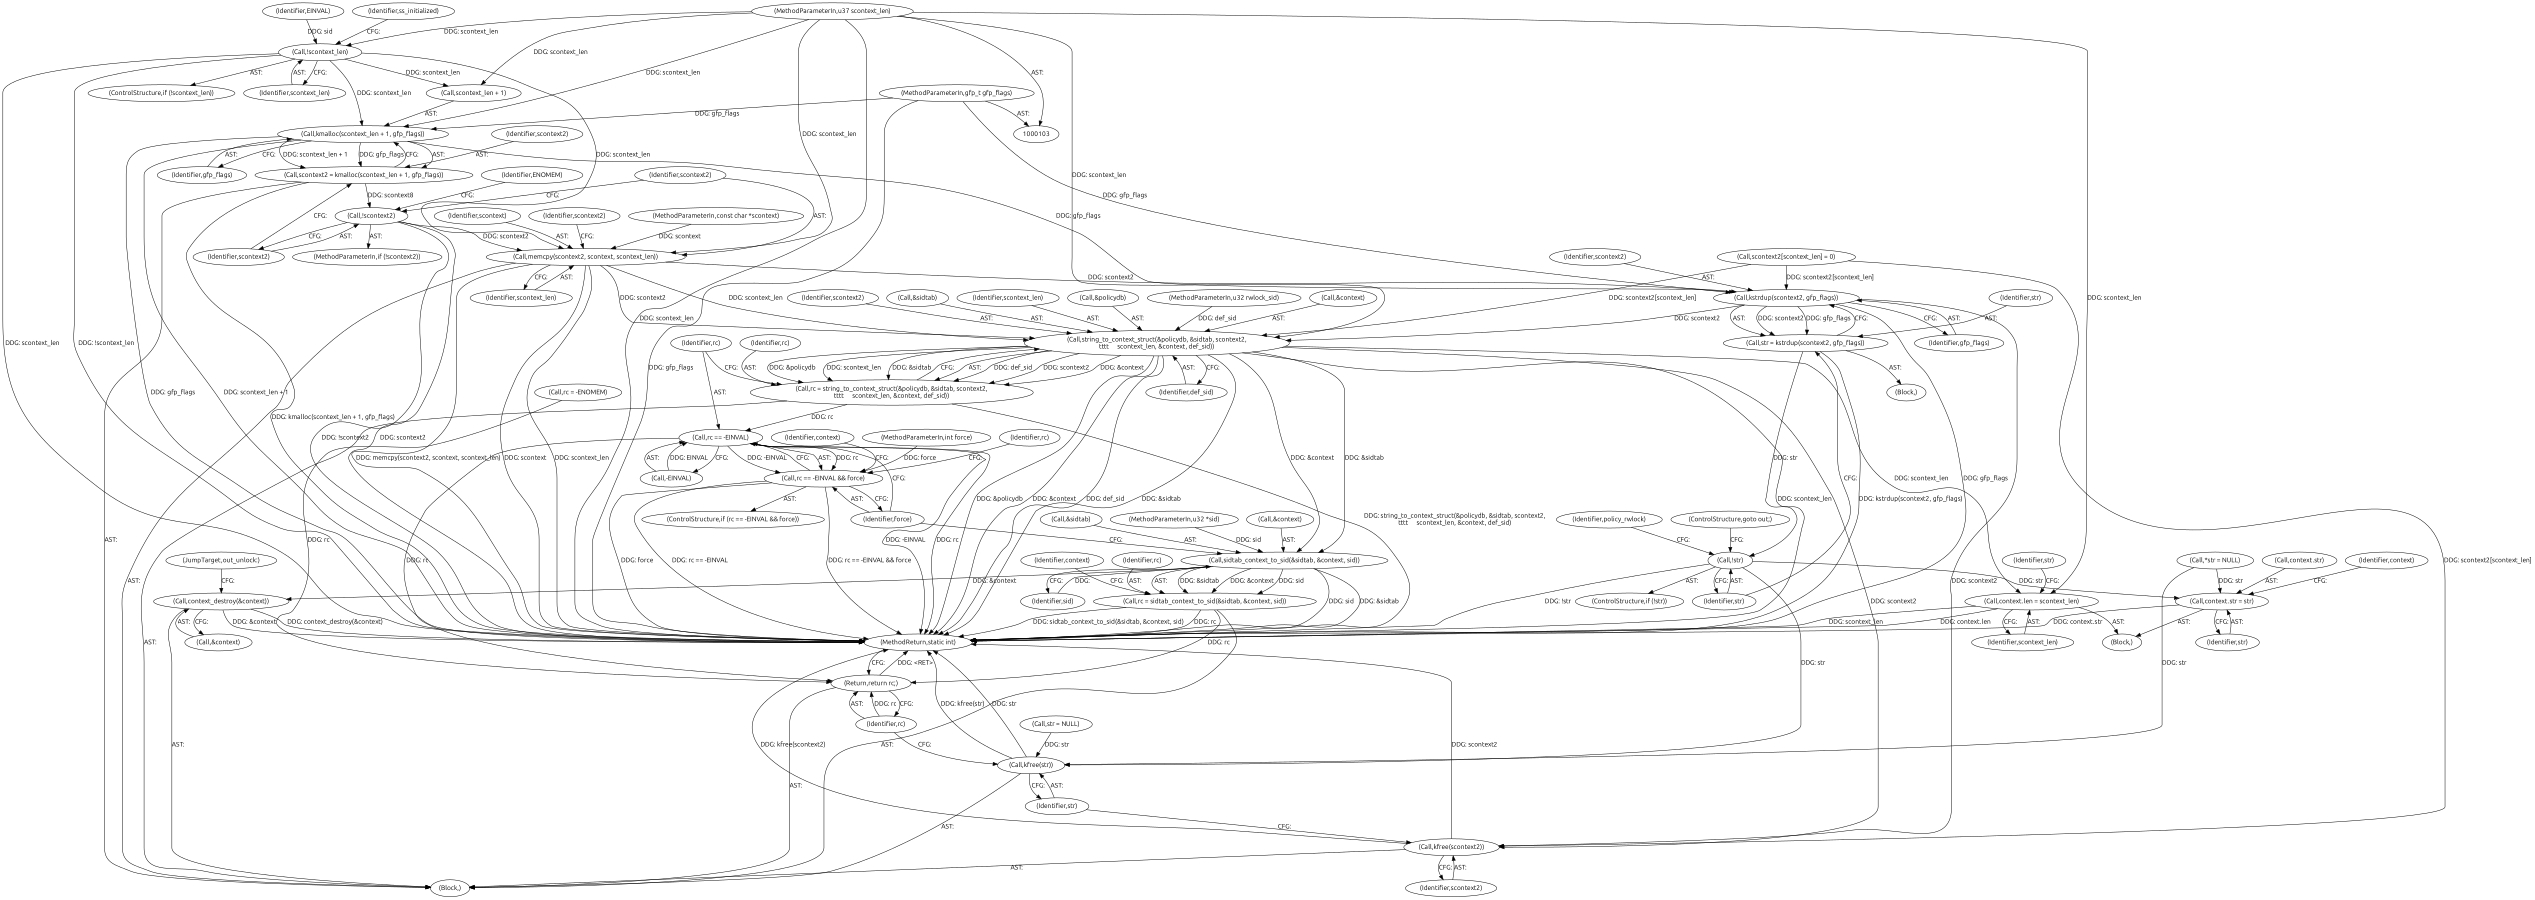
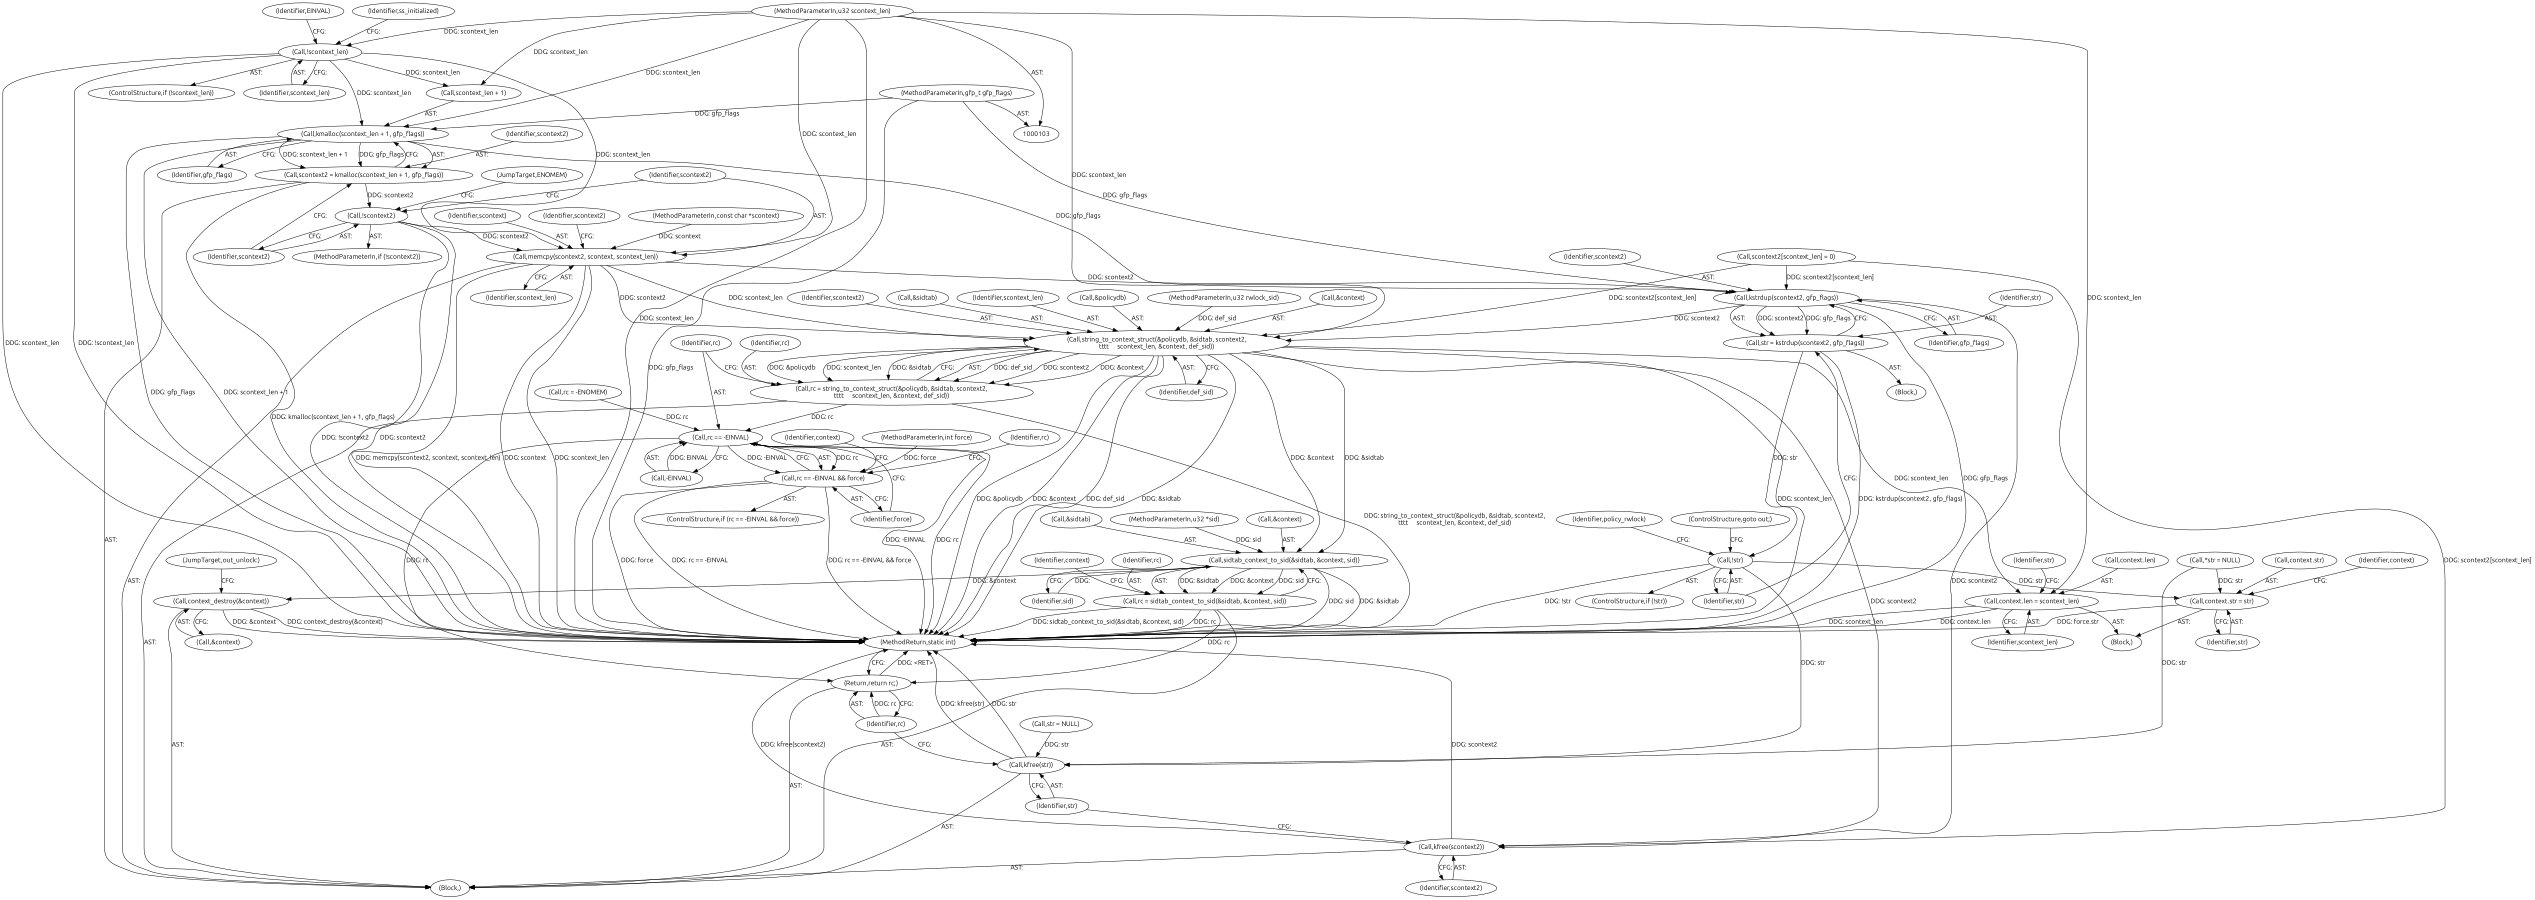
node "(MethodParameterIn,u37 scontext_len)": label "(MethodParameterIn,u37 scontext_len)" -> "(MethodParameterIn,u32 scontext_len)"
edge "(Identifier,EINVAL)" -> "(Call,!scontext_len)": label "DDG: sid" -> "CFG: "
node "(Identifier,ENOMEM)": label "(Identifier,ENOMEM)" -> "(JumpTarget,ENOMEM)"
edge "(Call,scontext2 = kmalloc(scontext_len + 1, gfp_flags))" -> "(Call,!scontext2)": label "DDG: scontext8" -> "DDG: scontext2"
edge "(Identifier,force)" -> "(Call,sidtab_context_to_sid(&sidtab, &context, sid))": now "(Call,rc = sidtab_context_to_sid(&sidtab, &context, sid))" -> "(Call,sidtab_context_to_sid(&sidtab, &context, sid))"
node "(Call,context.len)": added
edge "(Call,context.str = str)" -> "(MethodReturn,static int)": label "DDG: context.str" -> "DDG: force.str"
edge "(Call,rc = -ENOMEM)" -> "(Return,return rc;)": now "(Call,rc = -ENOMEM)" -> "(Call,rc == -EINVAL)"
